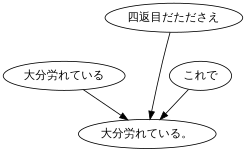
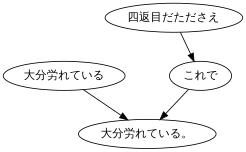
edge "四返目だたださえ" -> "大分労れている。": now "四返目だたださえ" -> "これで"
